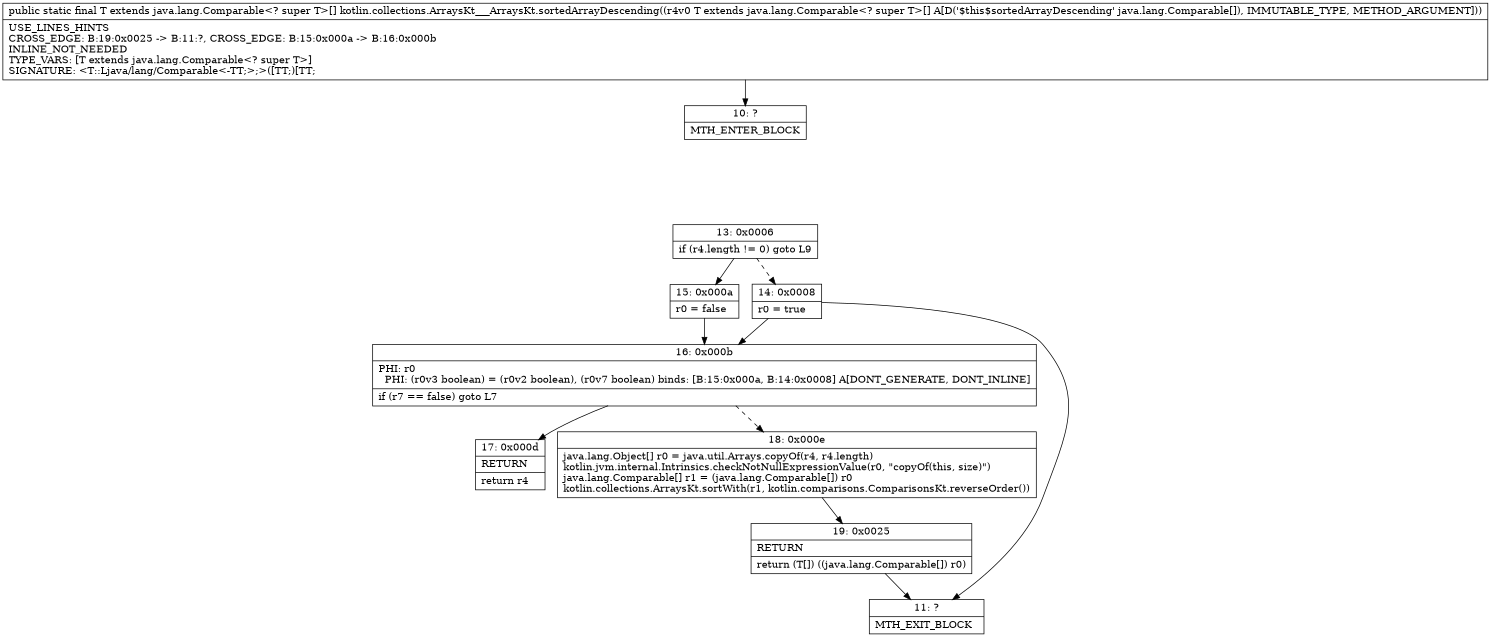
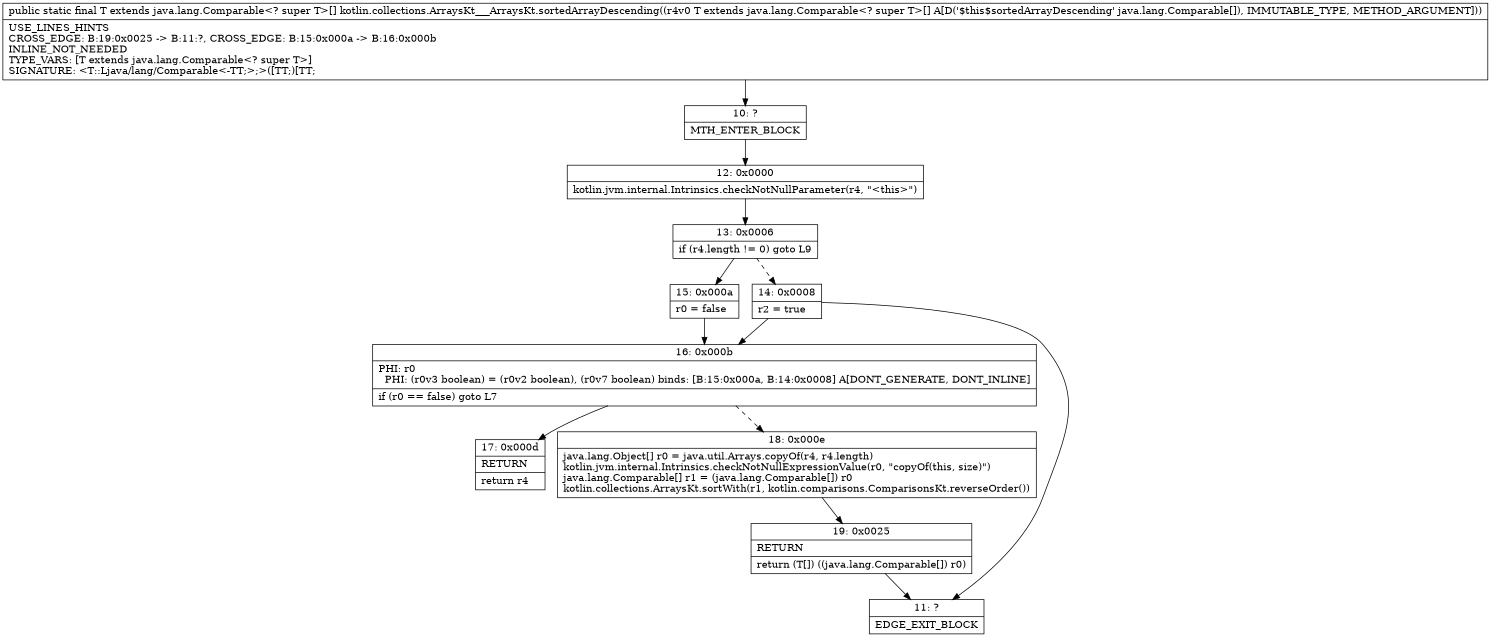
node "12: 0x0000": added
node "14: 0x0008": text "r0 = true" -> "r2 = true"
node "16: 0x000b": text "if (r7 == false) goto L7" -> "if (r0 == false) goto L7"
node "11: ?": text "MTH_EXIT_BLOCK" -> "EDGE_EXIT_BLOCK"
